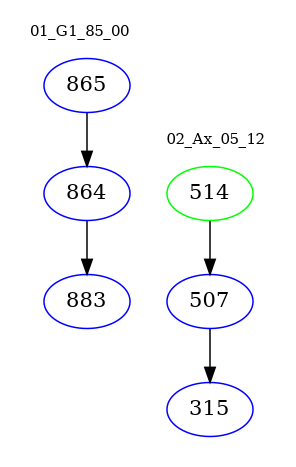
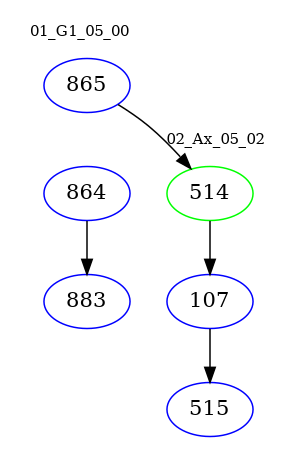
cluster "01_G1_85_00": label "01_G1_85_00" -> "01_G1_05_00"
edge "865" -> "864": now "865" -> "514"
cluster "02_Ax_05_12": label "02_Ax_05_12" -> "02_Ax_05_02"
node "507": label "507" -> "107"
node "315": label "315" -> "515"
